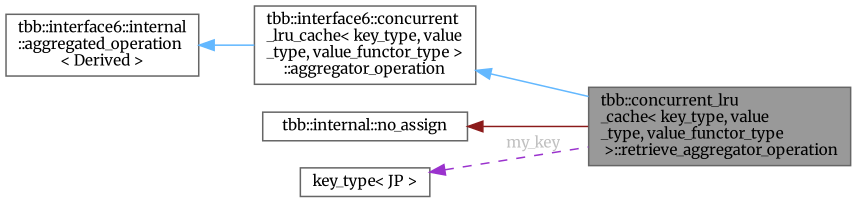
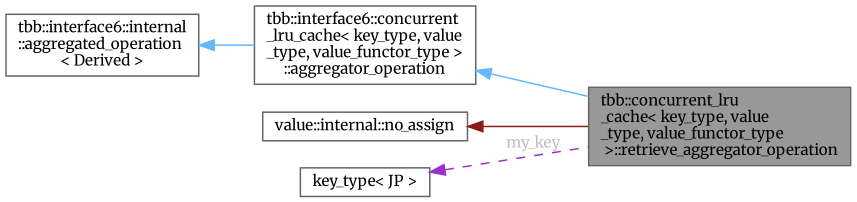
node "tbb::internal::no_assign": label "tbb::internal::no_assign" -> "value::internal::no_assign"
